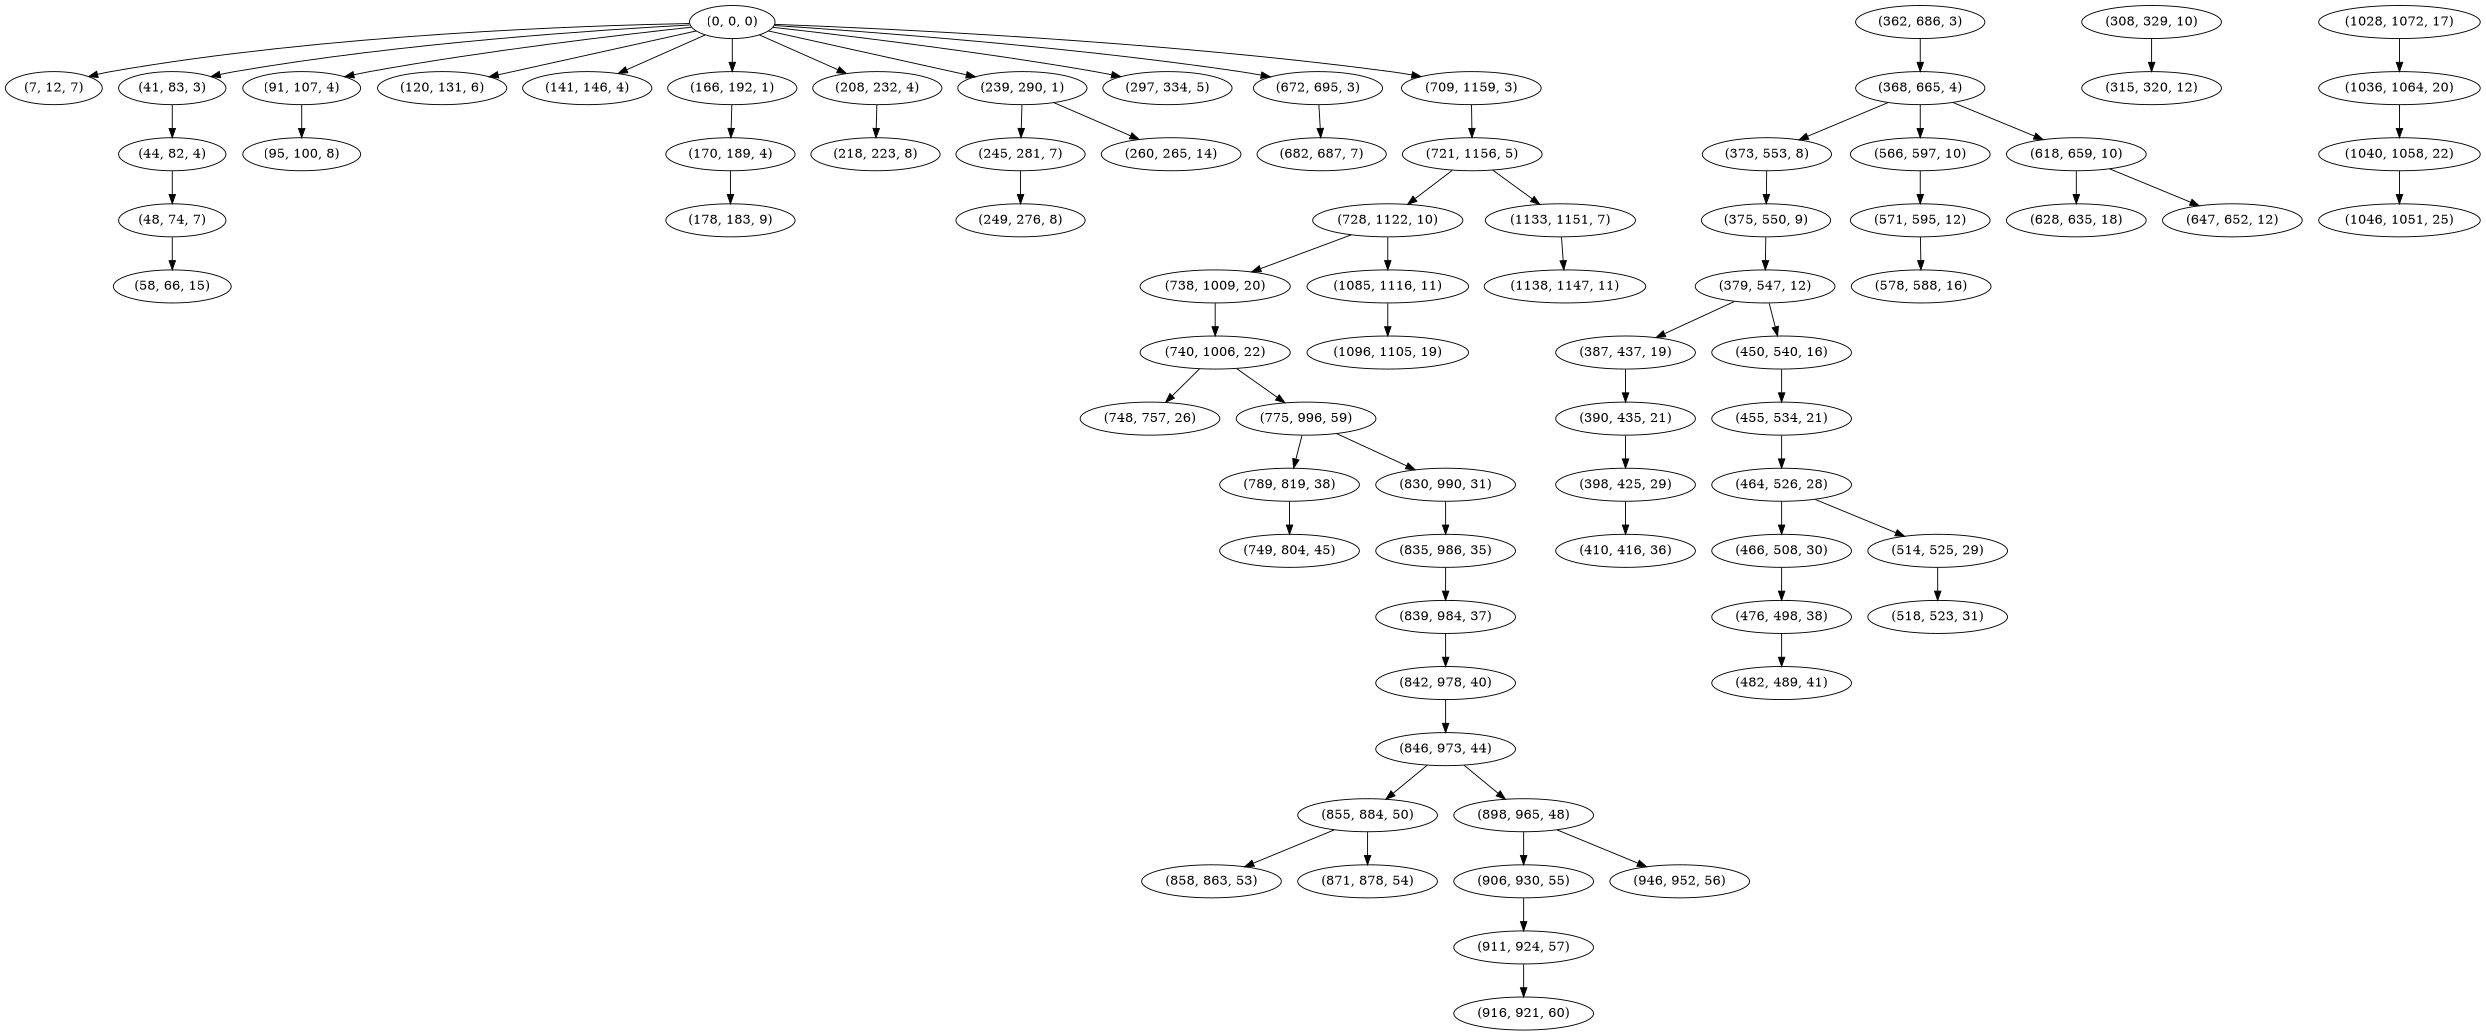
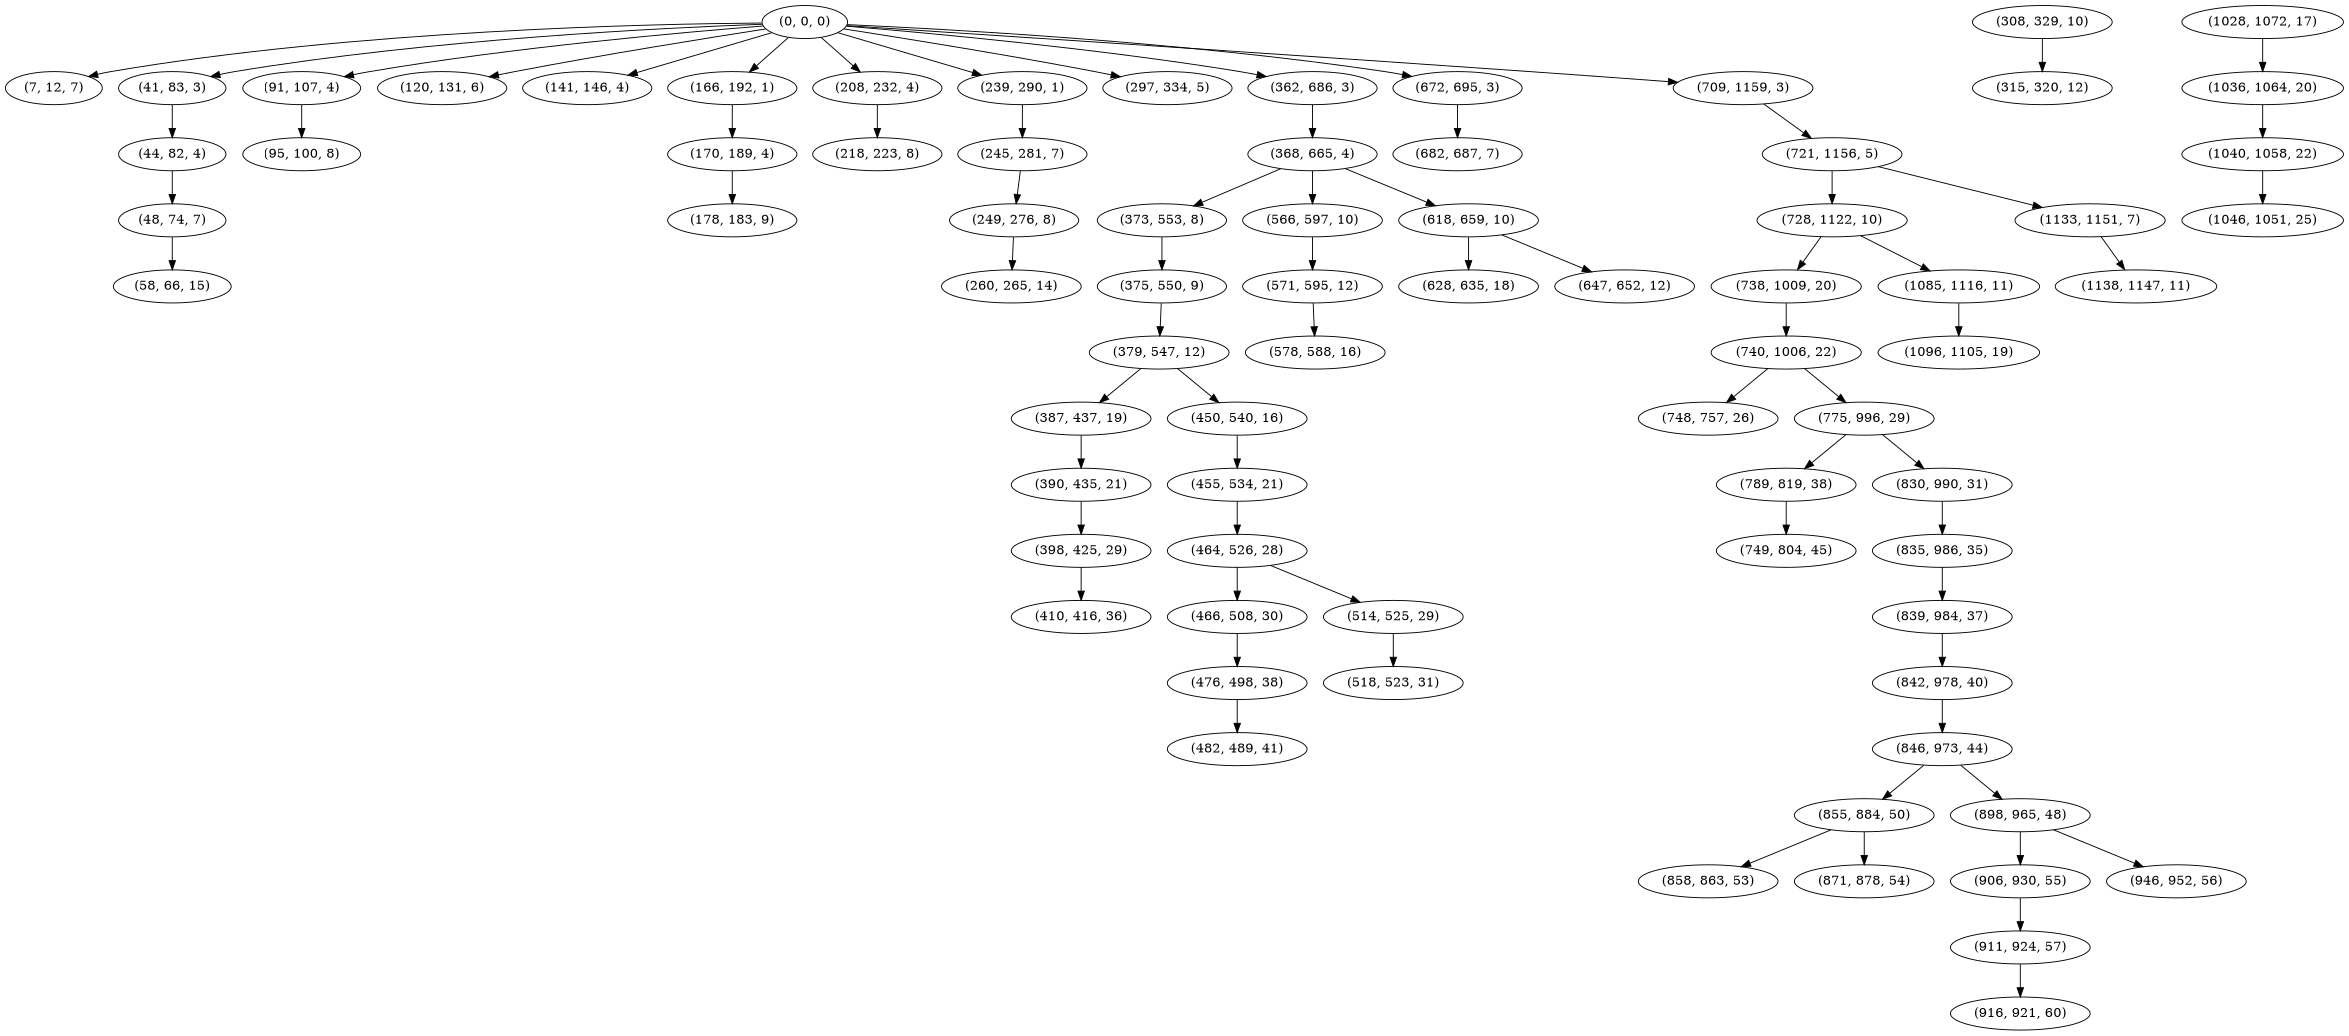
edge "(0, 0, 0)" -> "(362, 686, 3)": added
edge "(239, 290, 1)" -> "(260, 265, 14)": now "(249, 276, 8)" -> "(260, 265, 14)"
node "(775, 996, 59)": label "(775, 996, 59)" -> "(775, 996, 29)"
